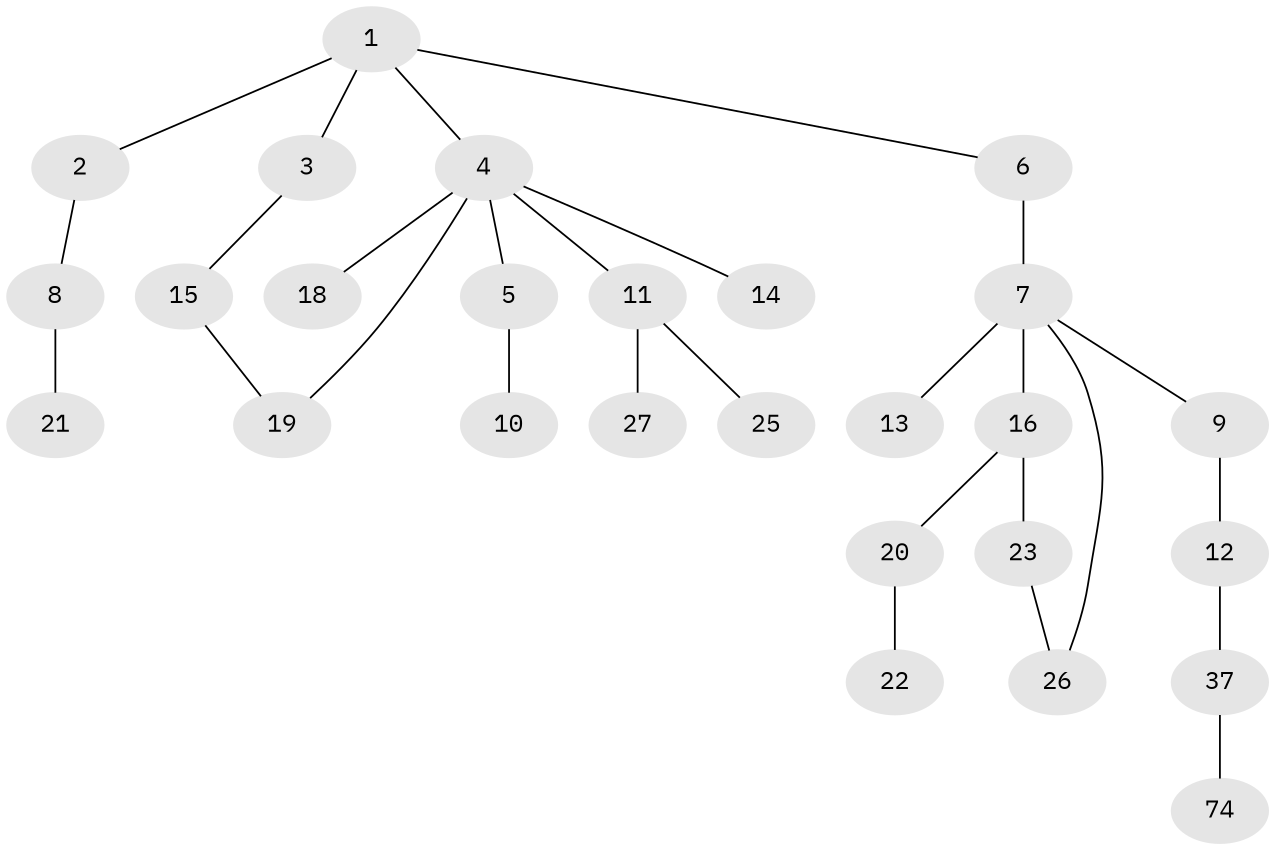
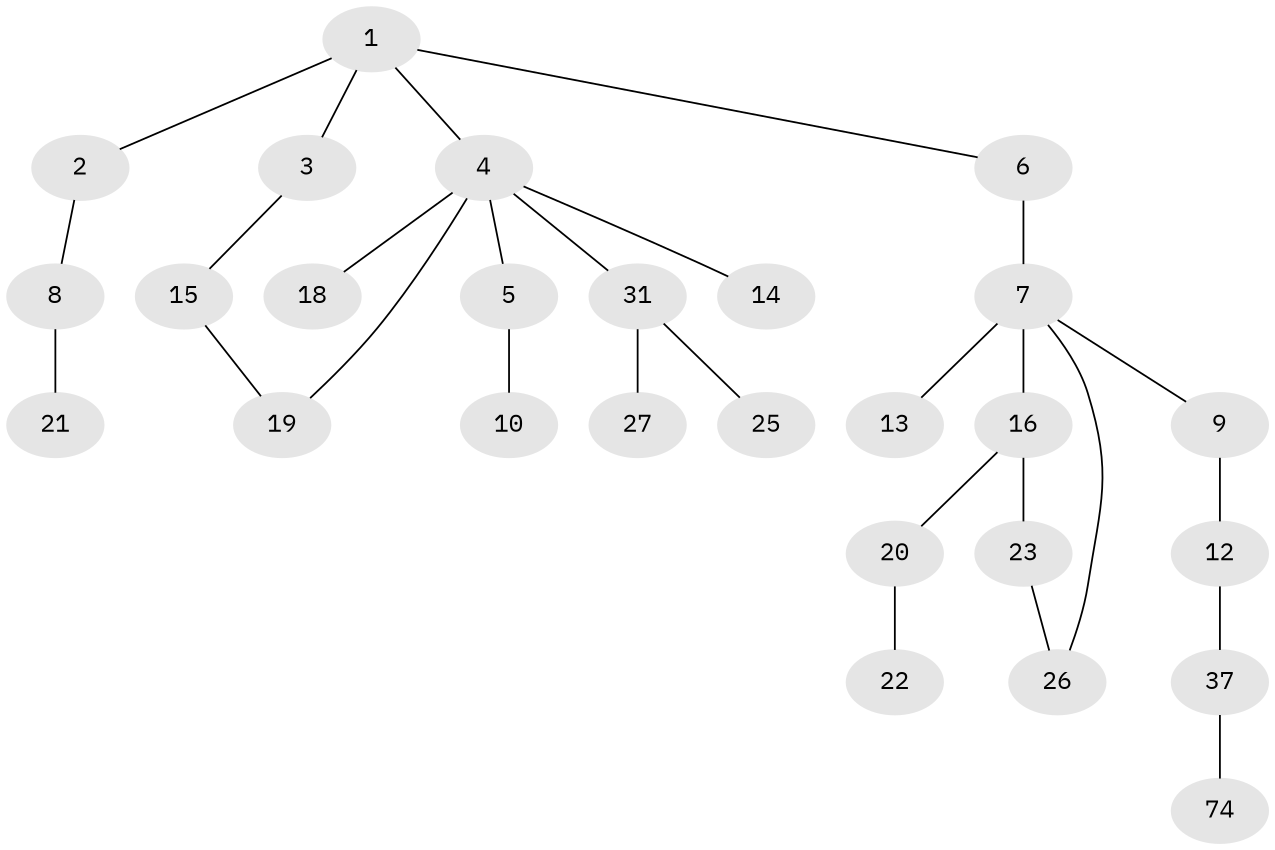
node "11": label "11" -> "31"
